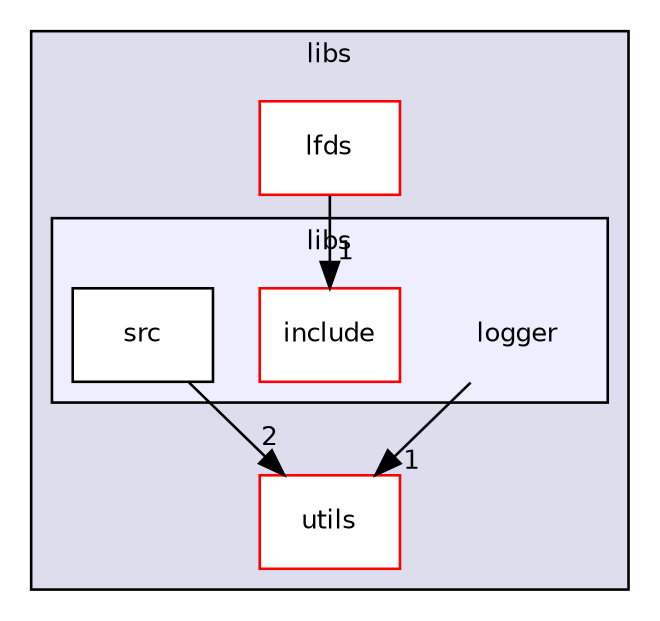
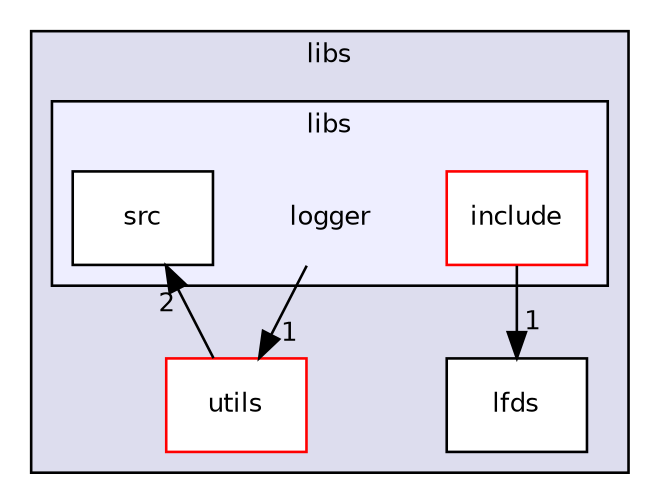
node "lfds": color red -> black
edge "lfds" -> "include": reversed
edge "src" -> "utils": reversed
